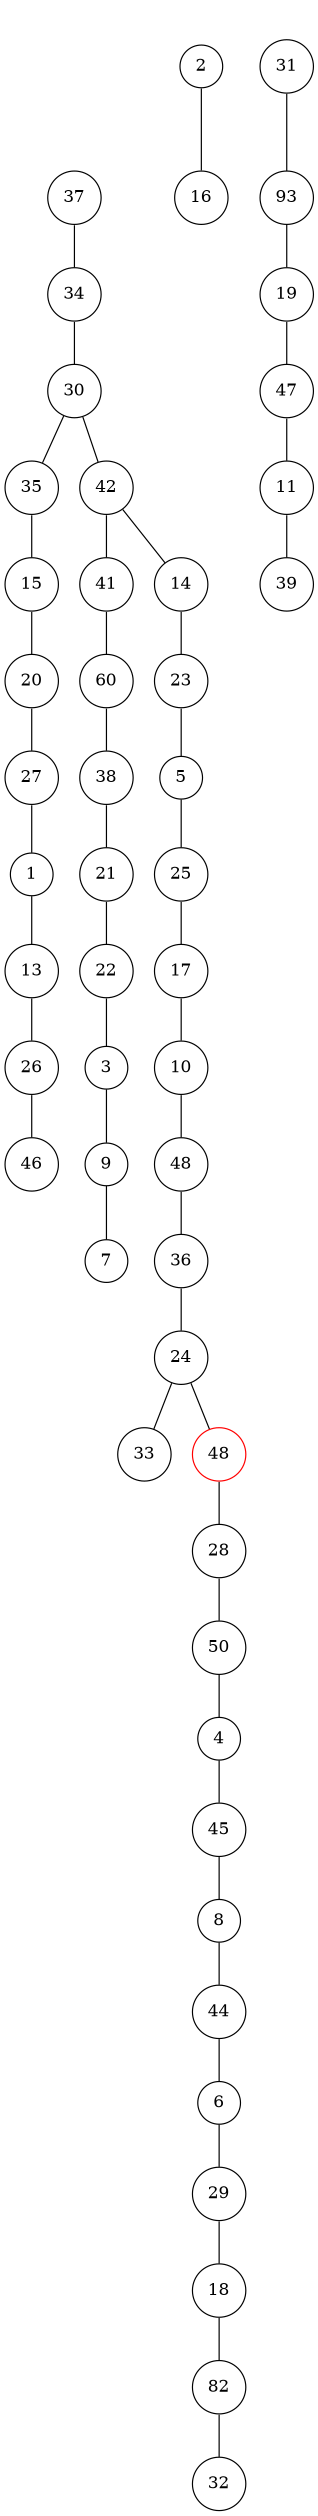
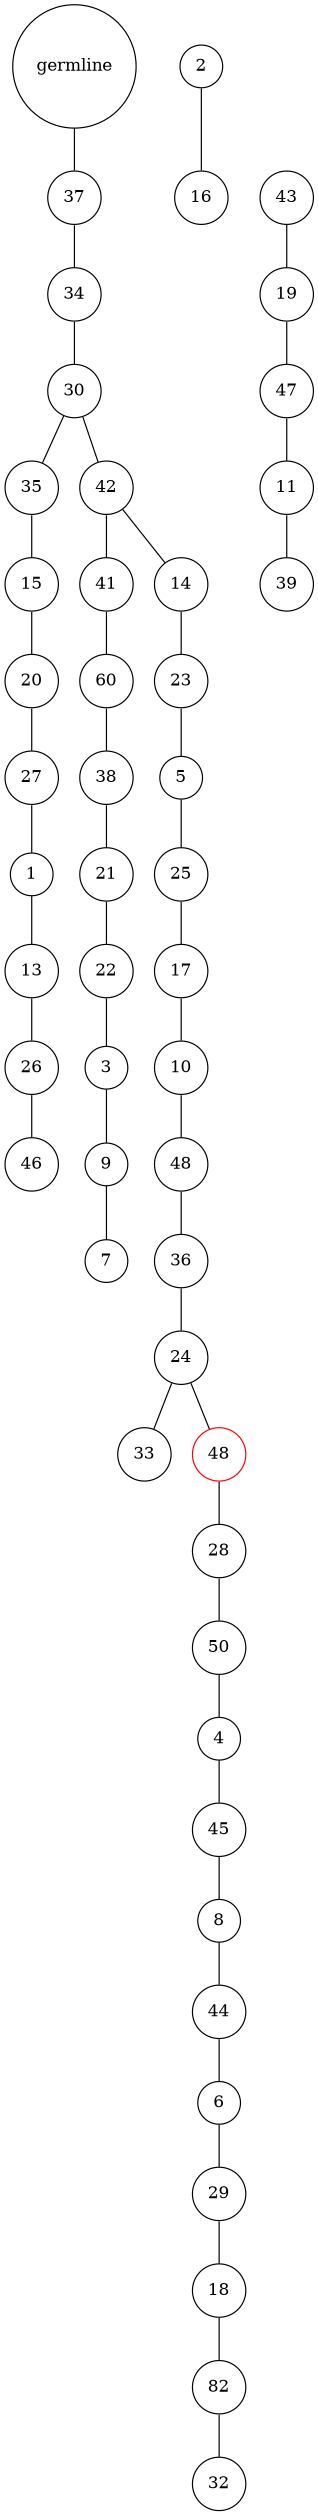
node "germline": added
node "31": removed
node "93": label "93" -> "43"
